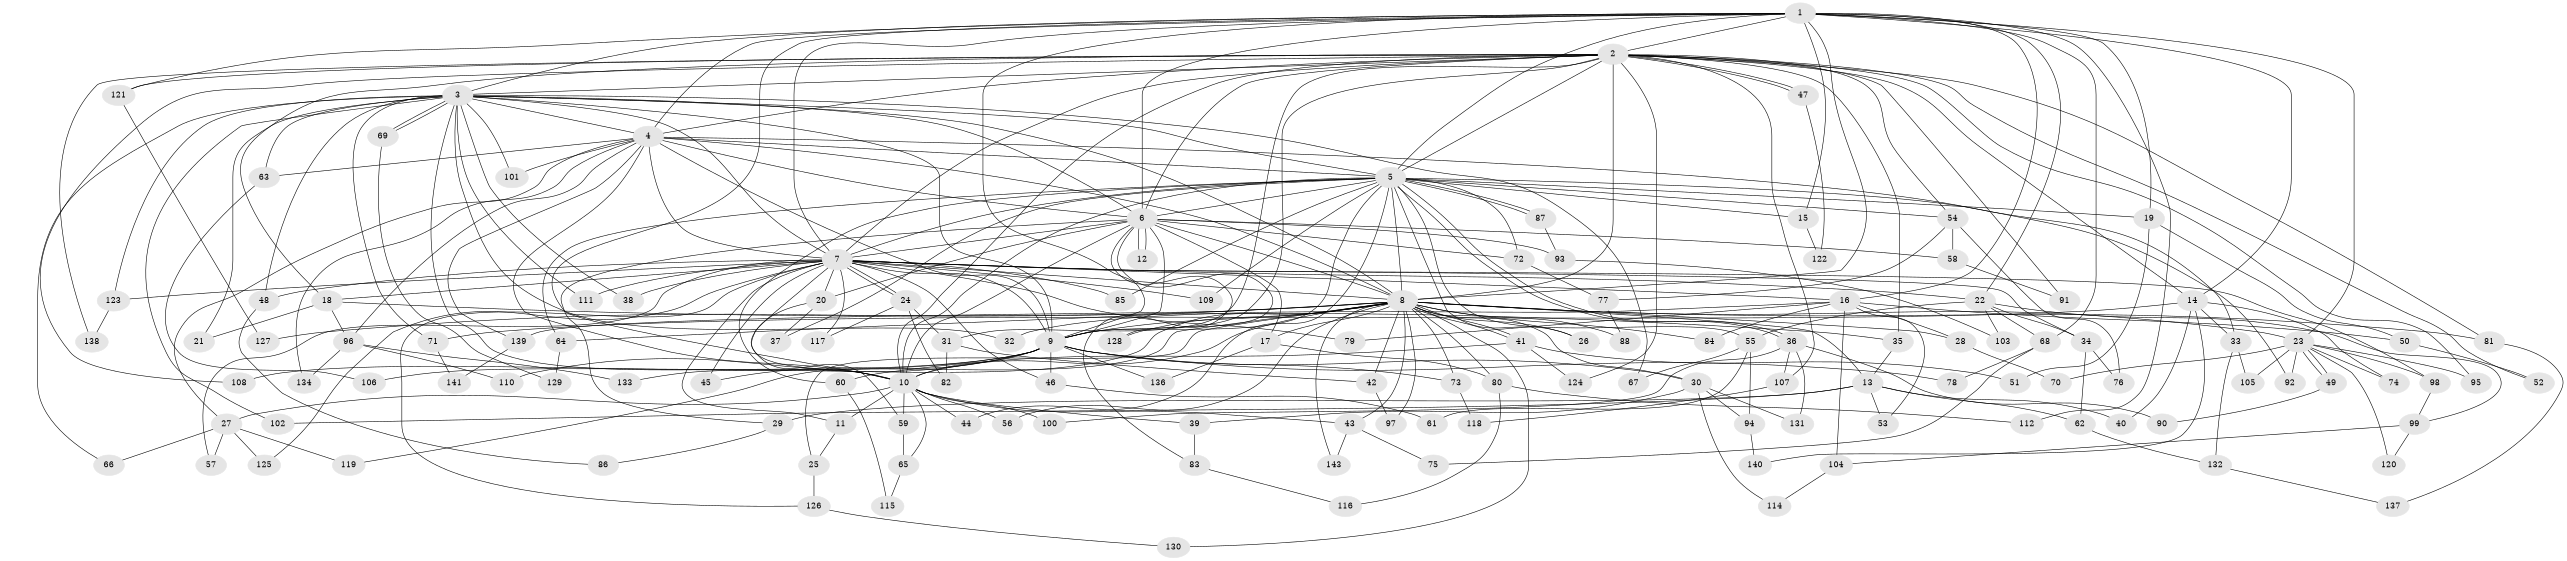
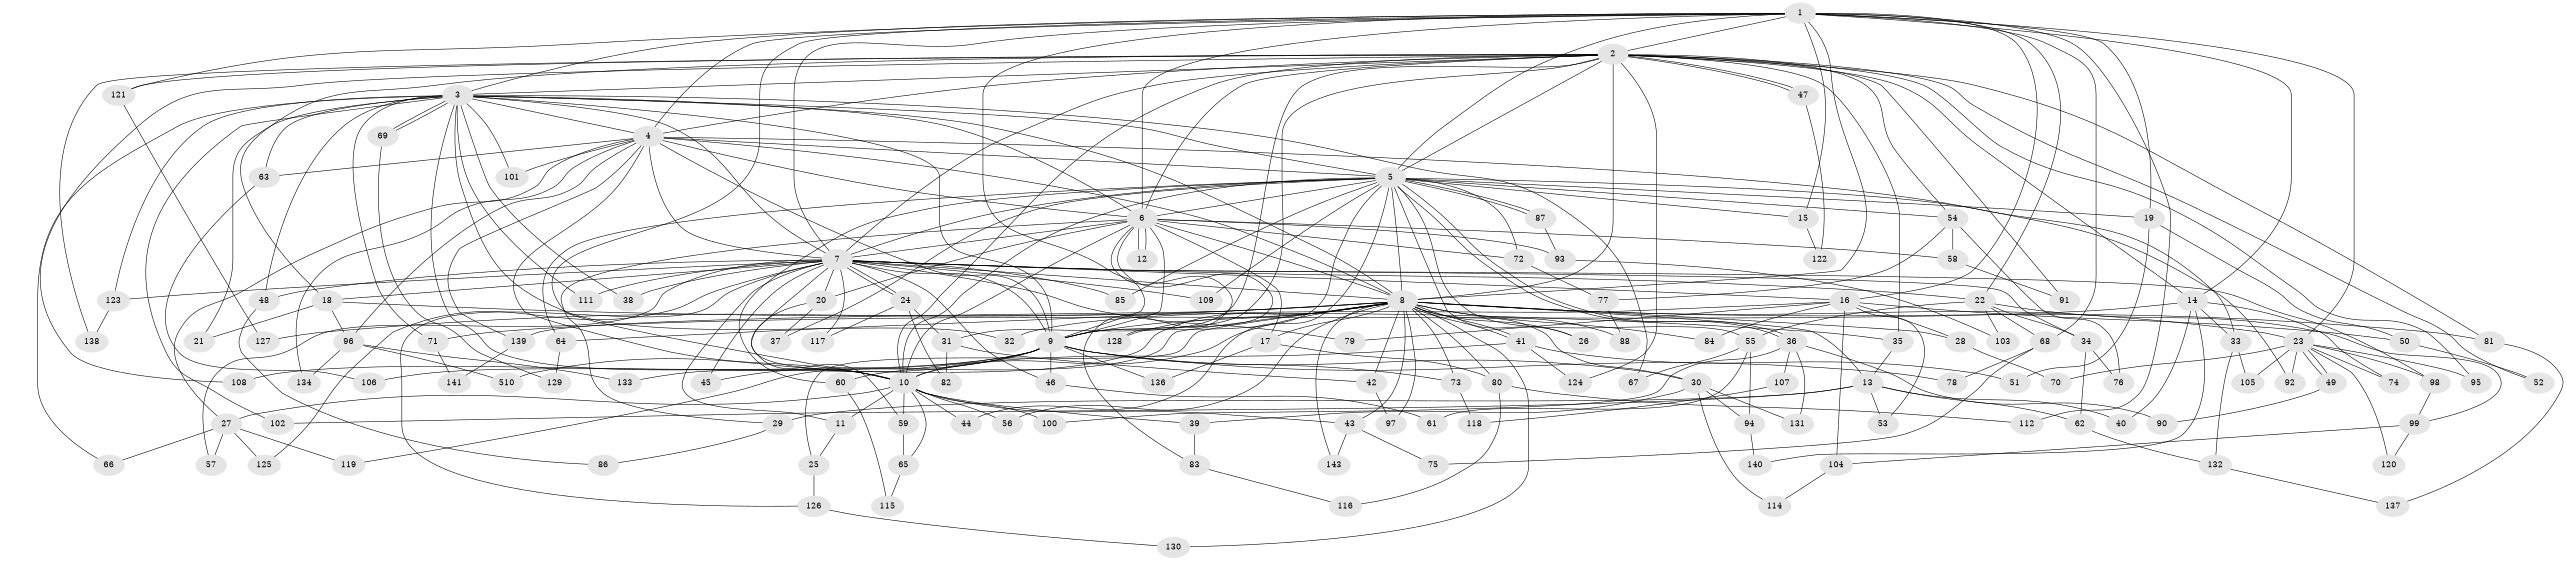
edge "2" -- "107": removed
node "110": label "110" -> "510"
